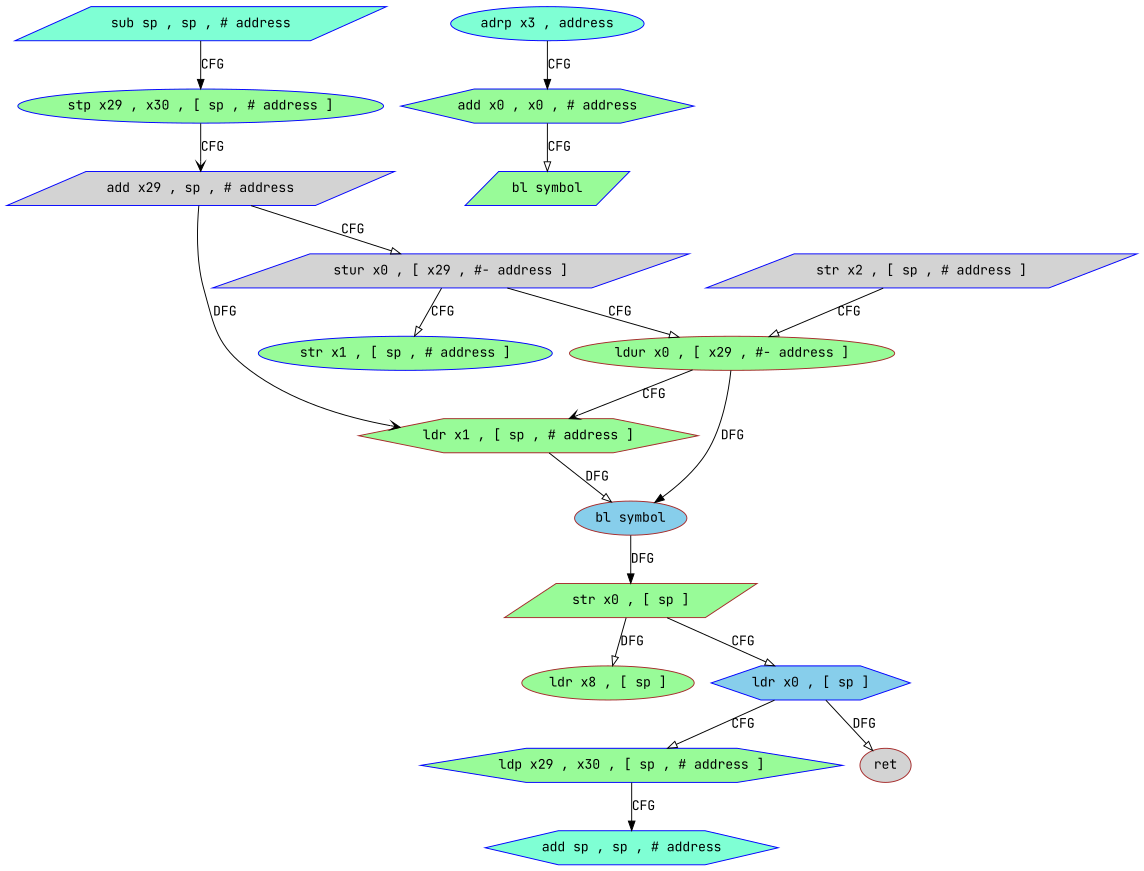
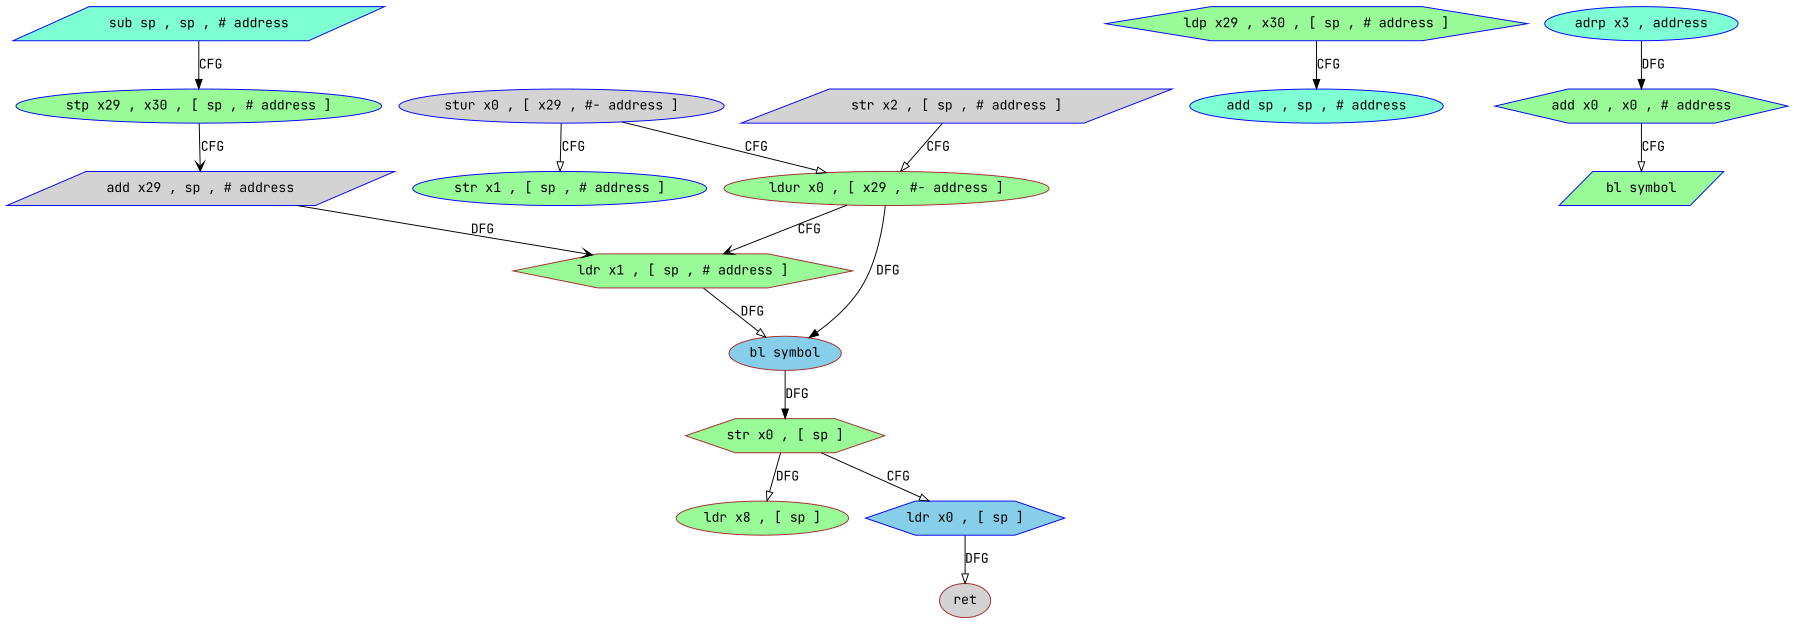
edge "adrp x3 , address" -> "add x0 , x0 , # address": label "CFG" -> "DFG"
edge "add x29 , sp , # address" -> "stur x0 , [ x29 , #- address ]": removed, label "CFG"
node "stur x0 , [ x29 , #- address ]": shape parallelogram -> ellipse
node "str x0 , [ sp ]": shape parallelogram -> hexagon
edge "ldr x0 , [ sp ]" -> "ldp x29 , x30 , [ sp , # address ]": removed, label "CFG"
node "add sp , sp , # address": shape hexagon -> ellipse
